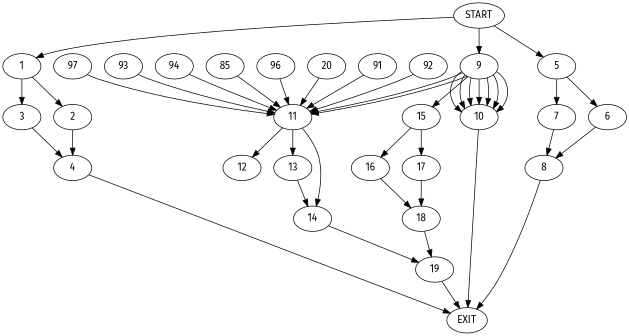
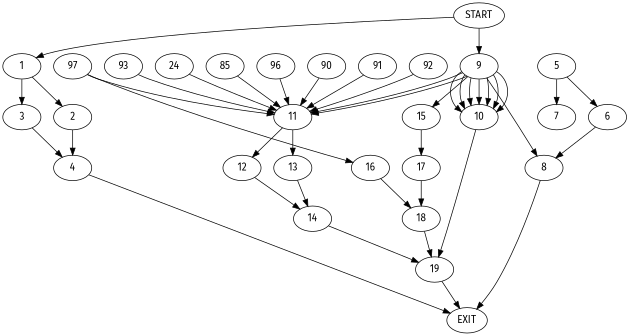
edge "START" -> "5": removed
node "94": label "94" -> "24"
node "20": label "20" -> "90"
edge "7" -> "8": now "9" -> "8"
edge "15" -> "16": now "97" -> "16"
edge "11" -> "14": now "12" -> "14"
edge "10" -> "EXIT": now "10" -> "19"
